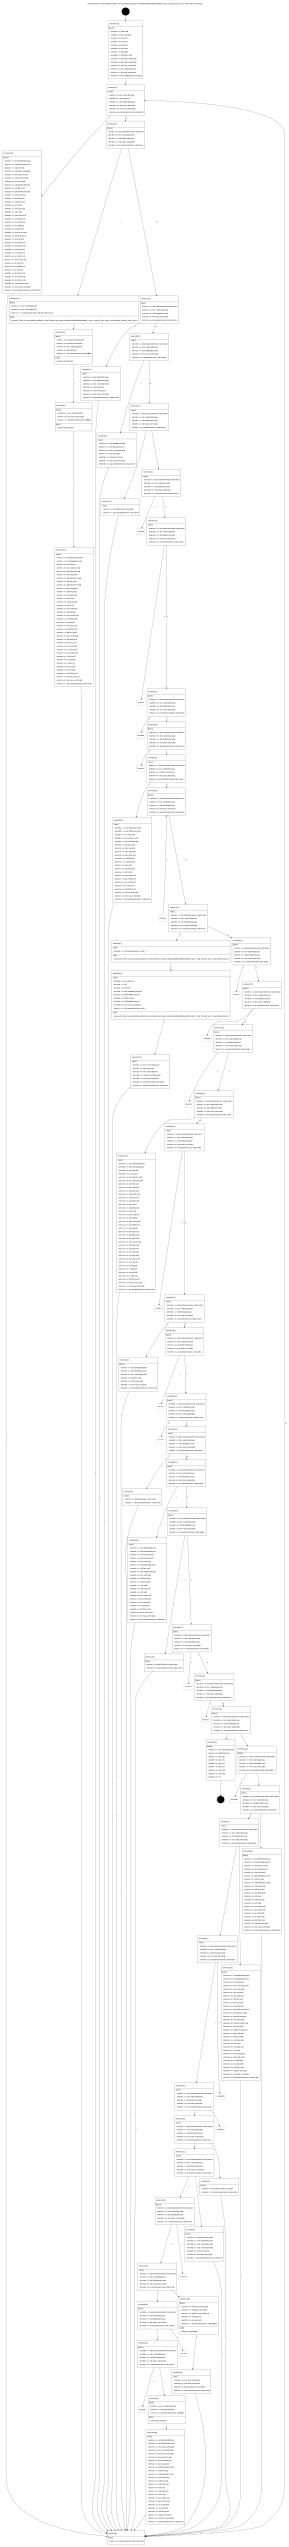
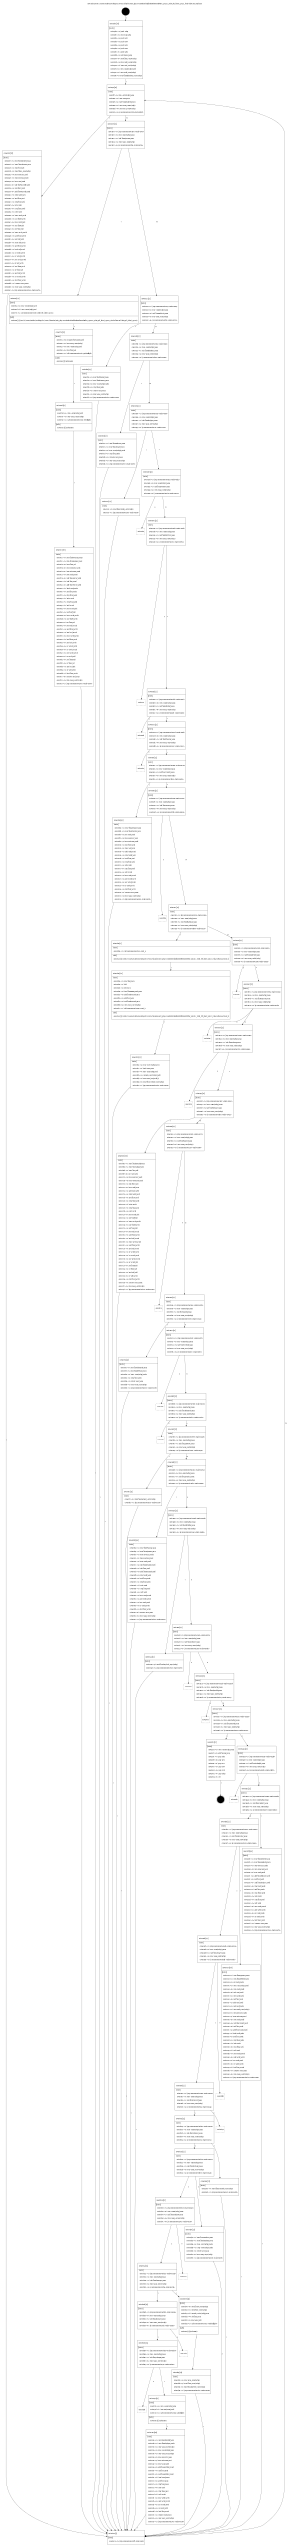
edge "0x401fd8" -> "0x4018fa [25]": reversed
